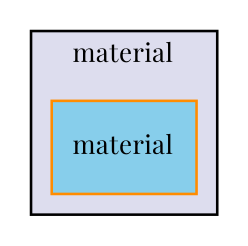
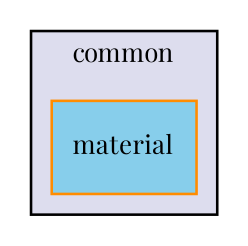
cluster "material": label "material" -> "common"
